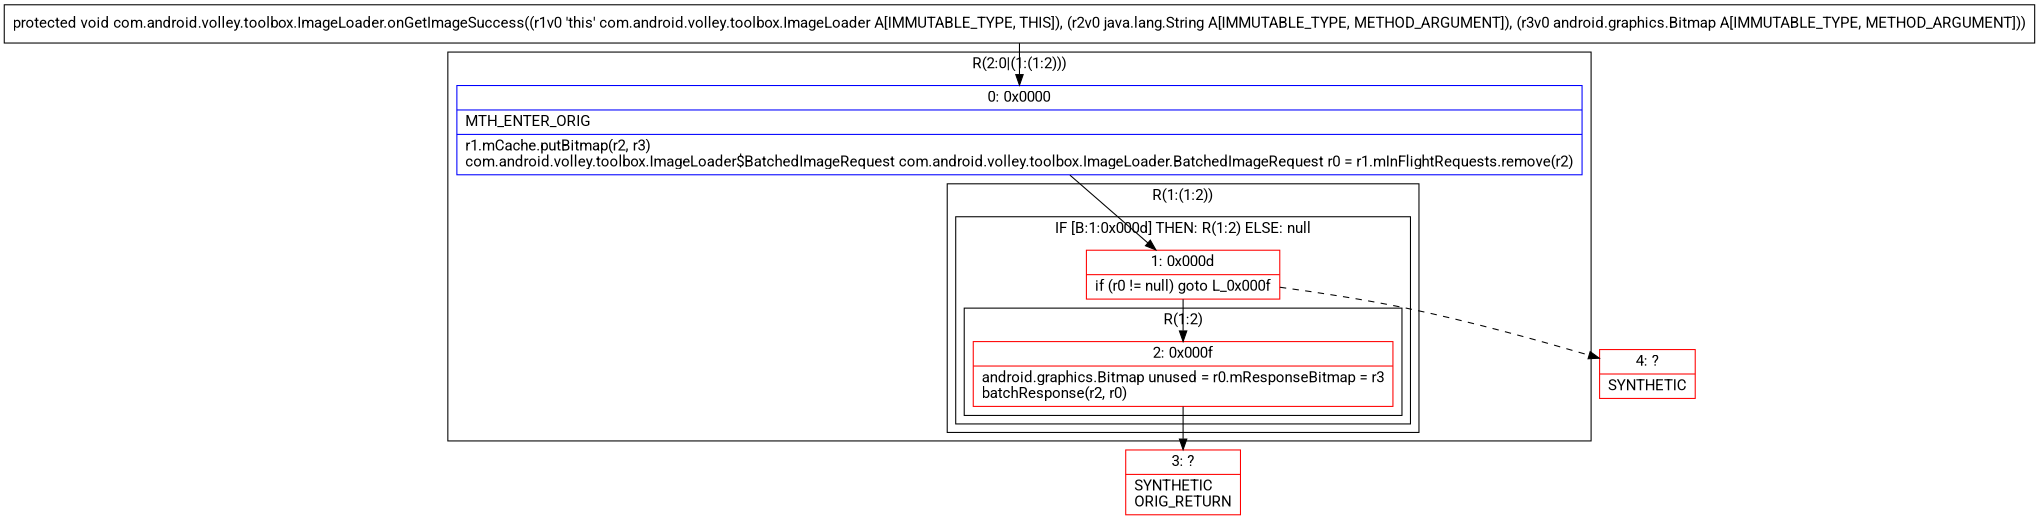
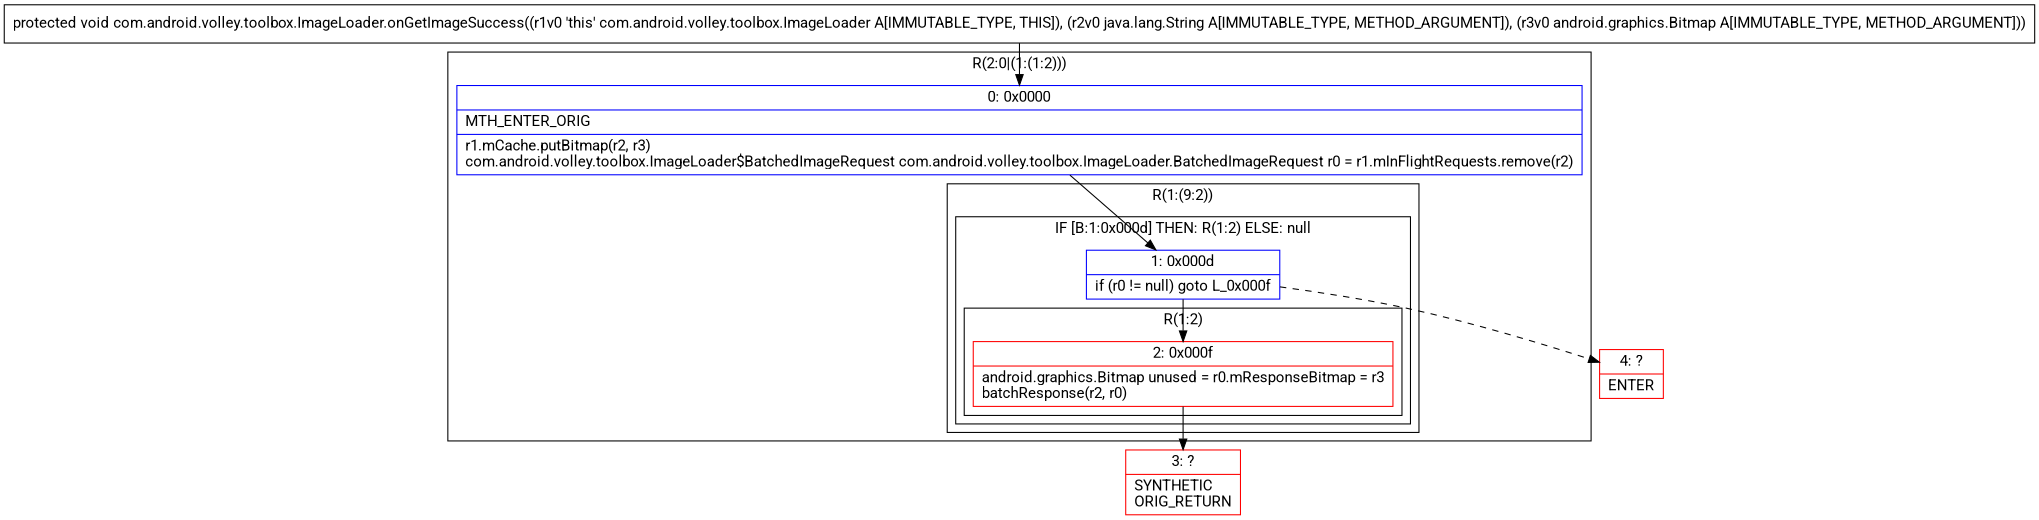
cluster "R(1:(1:2))": label "R(1:(1:2))" -> "R(1:(9:2))"
node "1: 0x000d": color red -> blue
node "4: ?": text "SYNTHETIC" -> "ENTER"
